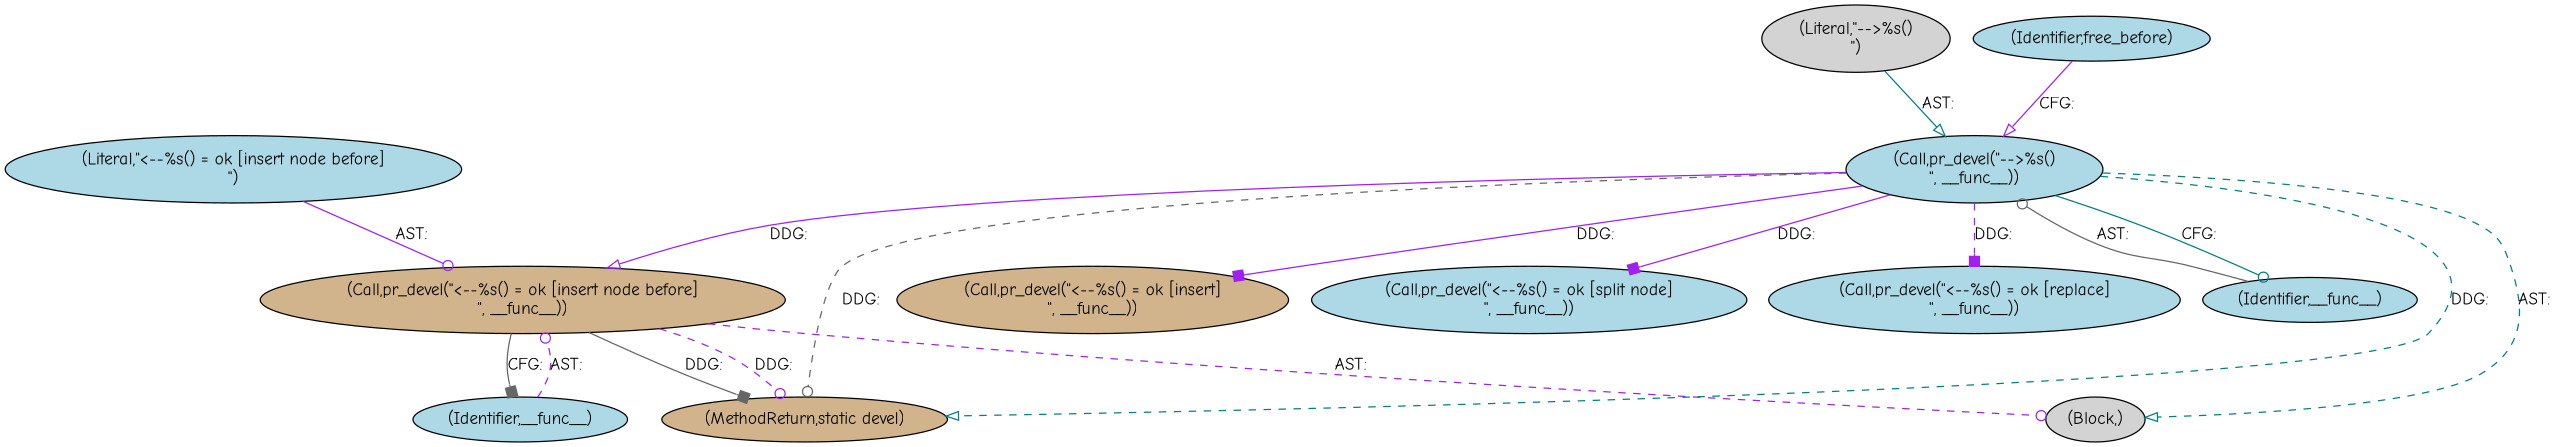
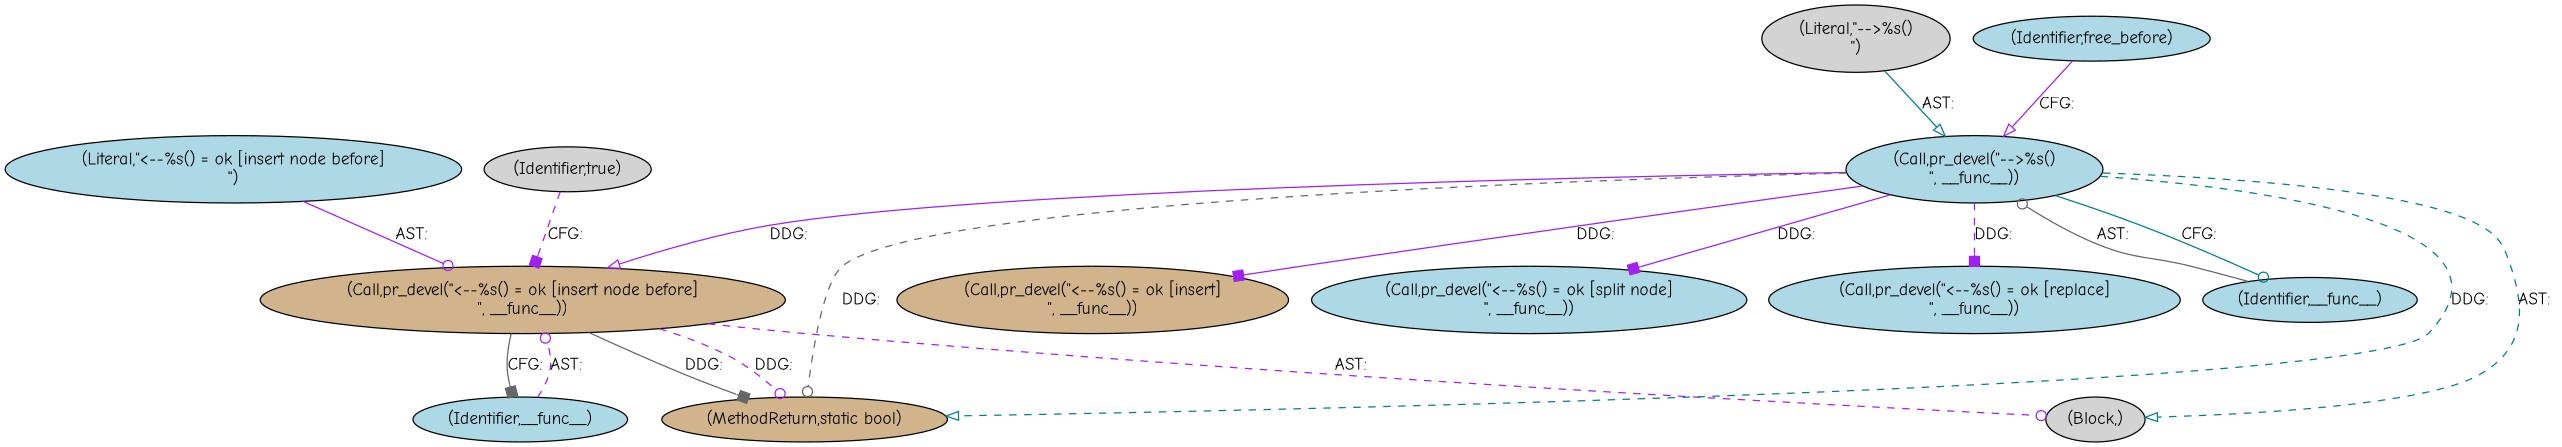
node "(Identifier,true)": added
node "(MethodReturn,static devel)": label "(MethodReturn,static devel)" -> "(MethodReturn,static bool)"
